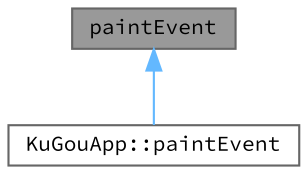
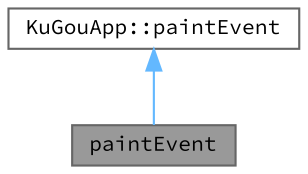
edge "KuGouApp::paintEvent" -> "paintEvent": reversed
